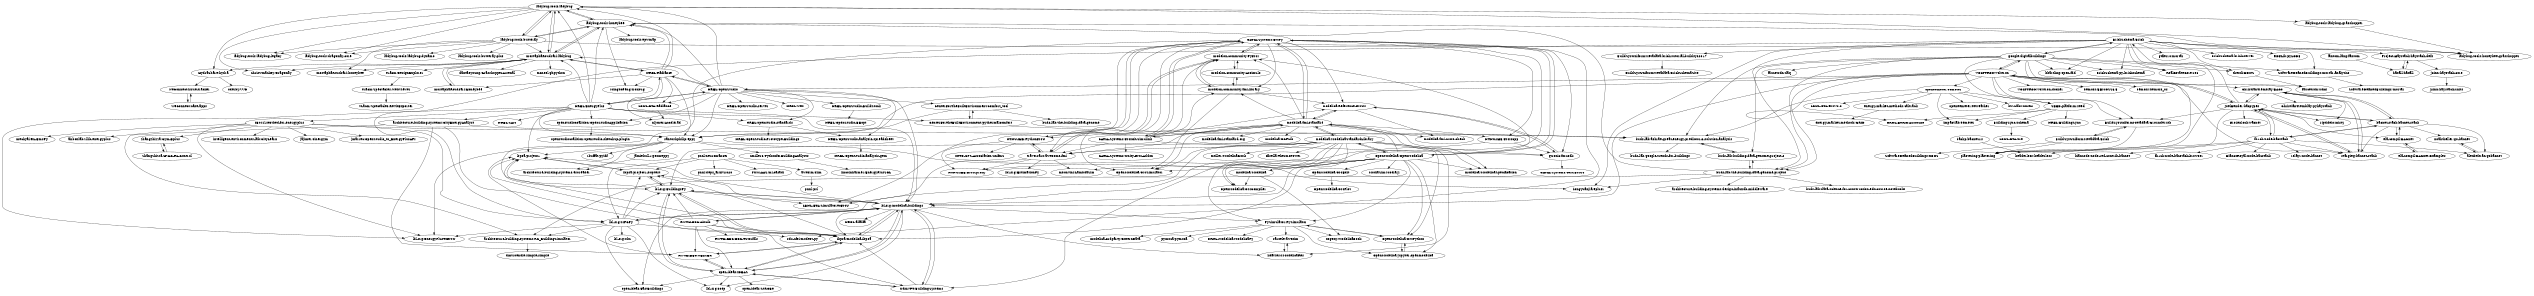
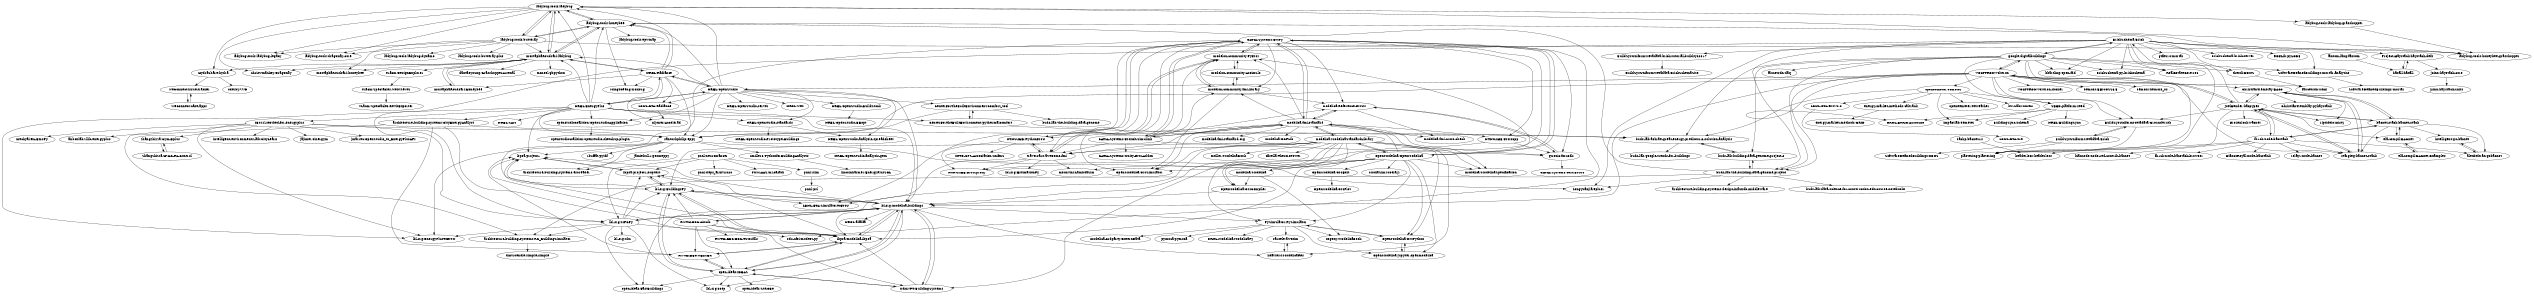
edge "BuildingSync/schema" -> "LBNL-ETA/nre": now "LBNL-ETA/RMV2.0" -> "LBNL-ETA/nre"
node "noahtkeller/go-bacnet": label "noahtkeller/go-bacnet" -> "intelligent/go-bacnet"
node "awesim/slim": label "awesim/slim" -> "pnnl/slim"
edge "OpenModelica/OpenModelica" -> "lbl-srg/modelica-buildings": now "OpenModelica/OMCompiler" -> "lbl-srg/modelica-buildings"
